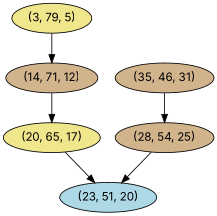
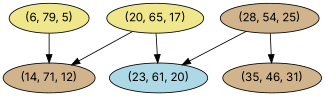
node "(3, 79, 5)": label "(3, 79, 5)" -> "(6, 79, 5)"
edge "(14, 71, 12)" -> "(20, 65, 17)": reversed
edge "(35, 46, 31)" -> "(28, 54, 25)": reversed
node "(23, 51, 20)": label "(23, 51, 20)" -> "(23, 61, 20)"
